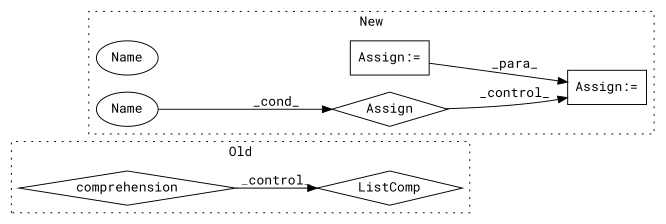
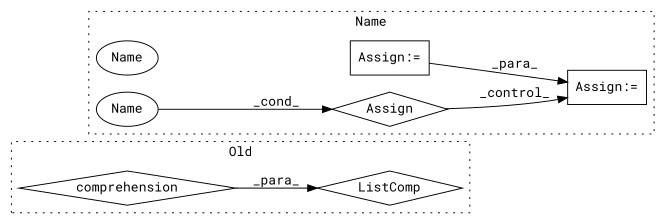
cluster "New": label "New" -> "Name"
edge "comprehension" -> "ListComp": label "_control_" -> "_para_"
